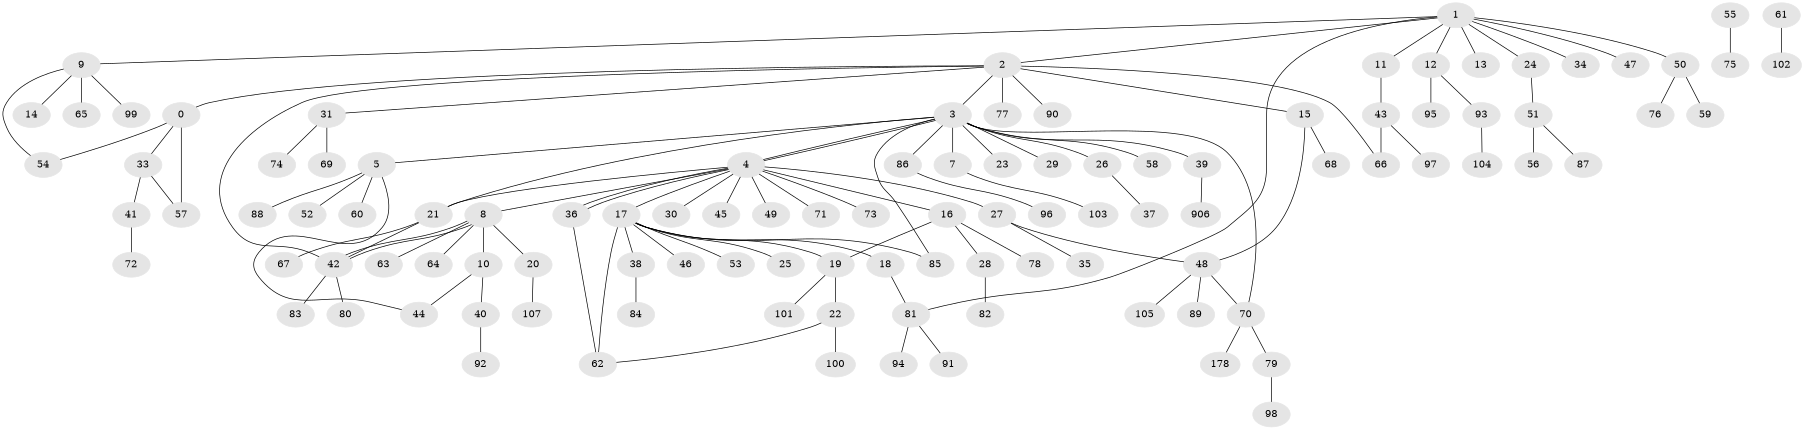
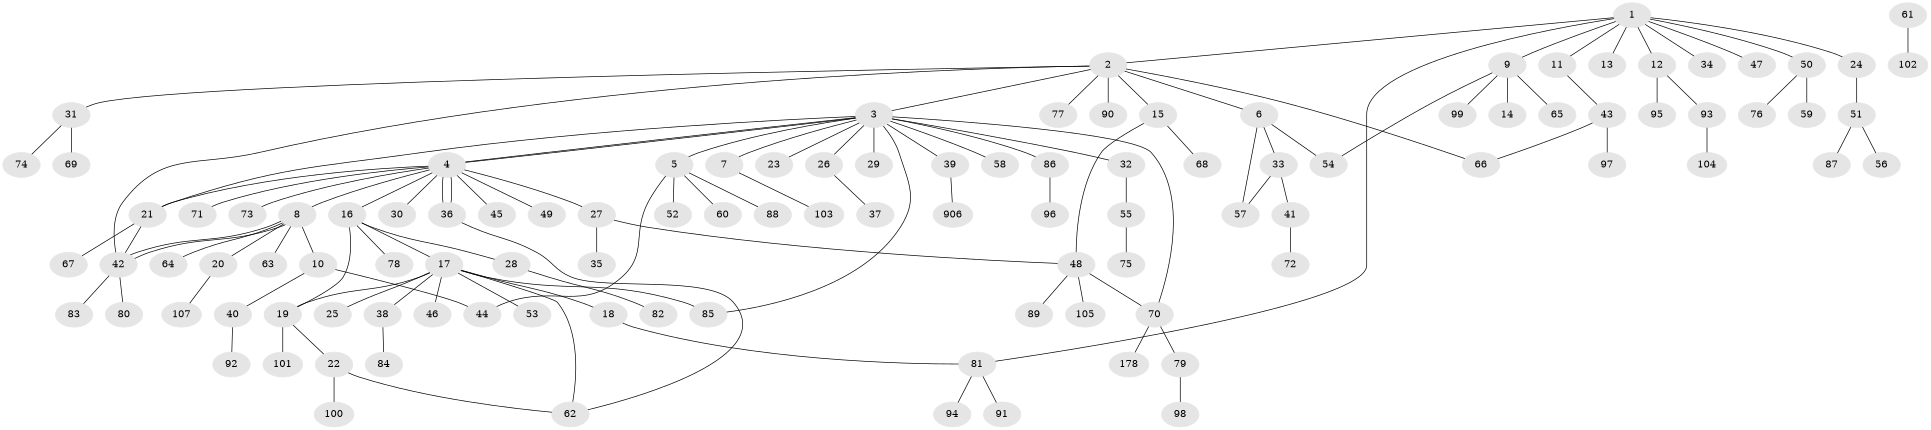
node "0": label "0" -> "6"
node "32": added
edge "4" -- "17": now "16" -- "17"
